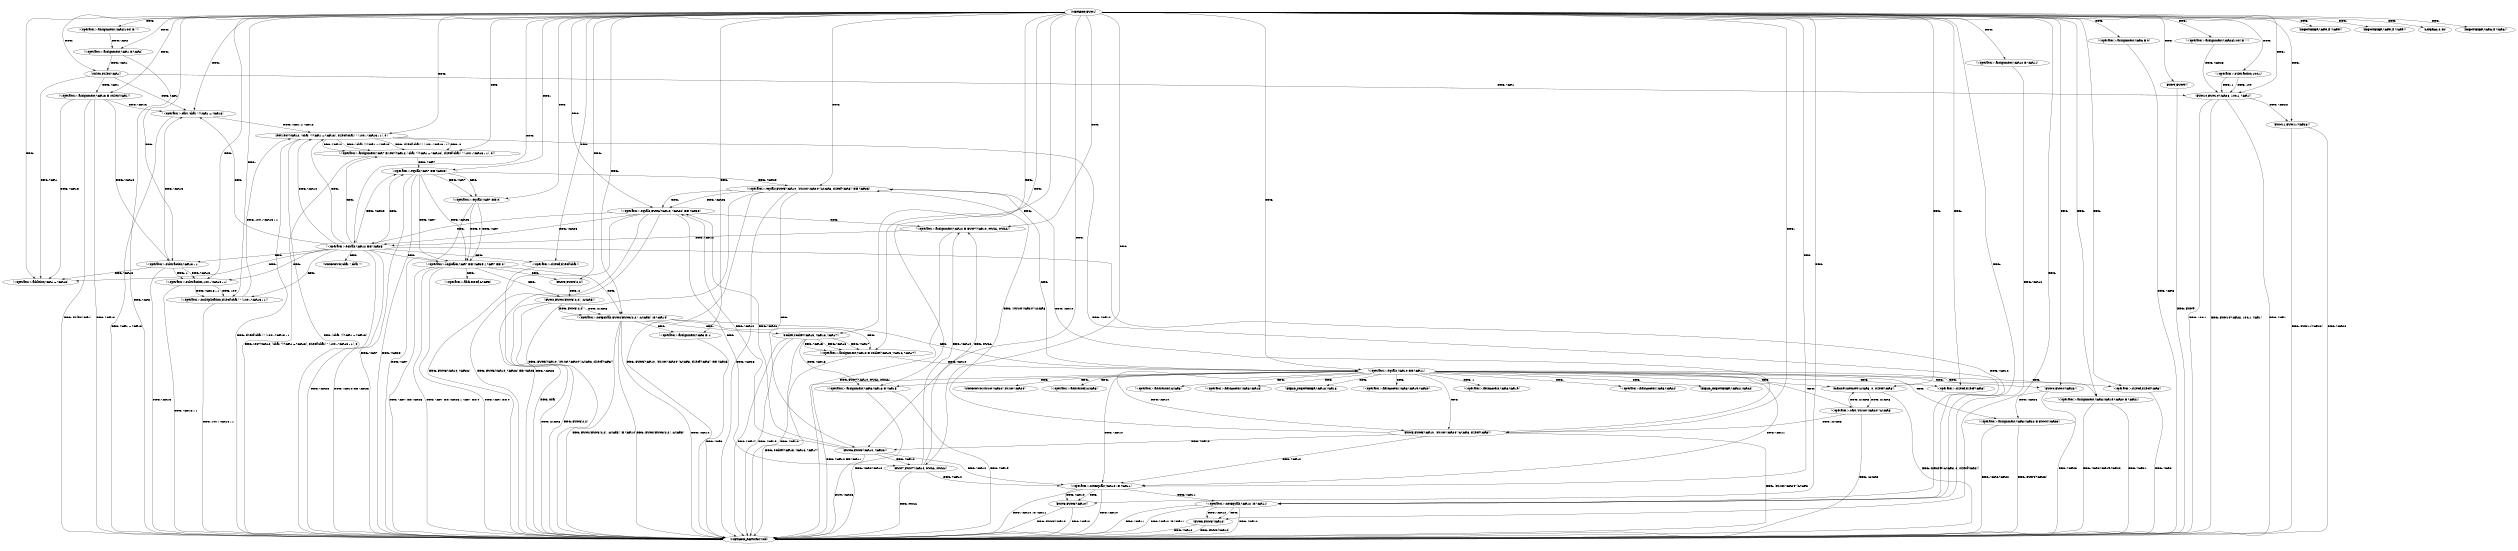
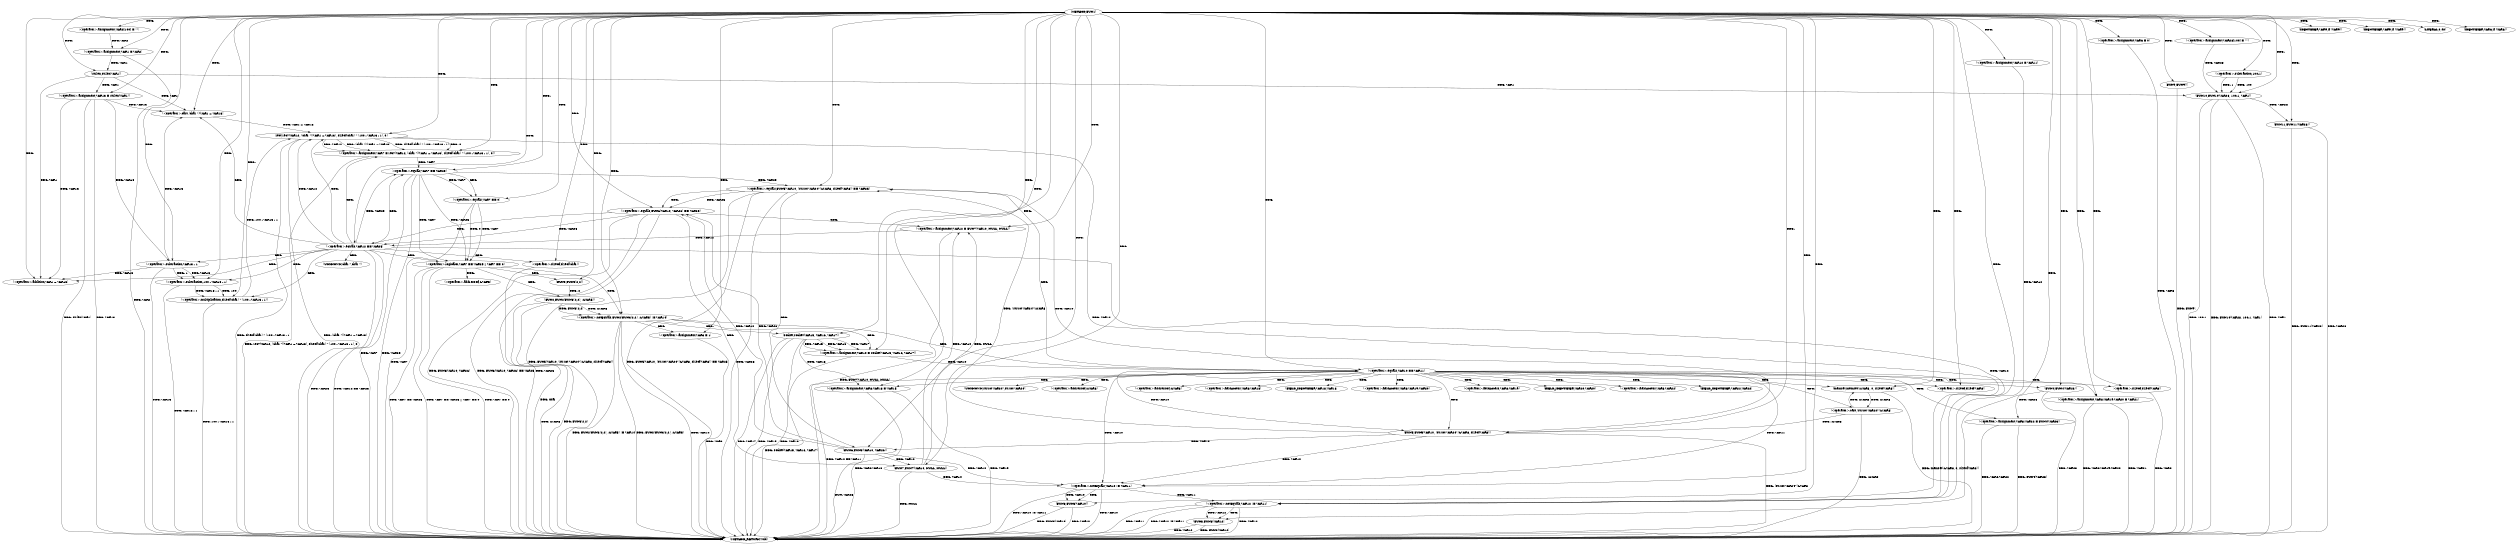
edge "(<operator>.logicalOr,VAR7 == VAR25 || VAR7 == 0)" -> "(<operator>.addressOf,&VAR5)": label "CDG: " -> "DDG: "
edge "(<operator>.equals,VAR10 == VAR11)" -> "(<operator>.fieldAccess,VAR8.VAR19)": label "DDG: 1" -> "CDG: "
node "(FIELD_IDENTIFIER,VAR20,VAR20)": added
edge "(<operator>.cast,(char *)(VAR1 + VAR13))" -> "(METHOD_RETURN,void)": removed, label "DDG: VAR1 + VAR13"
